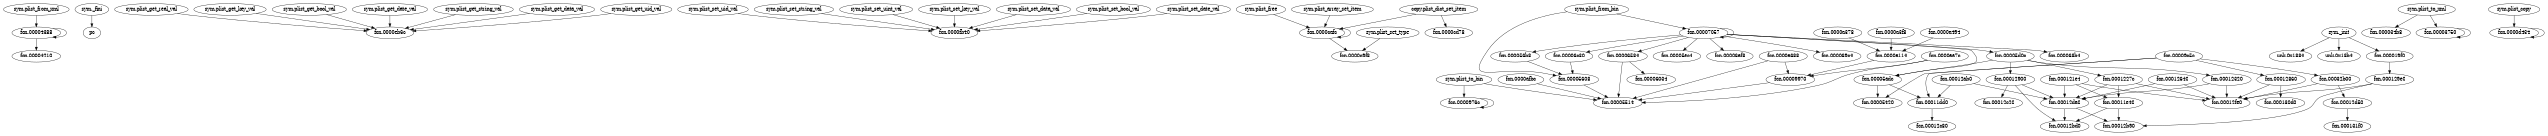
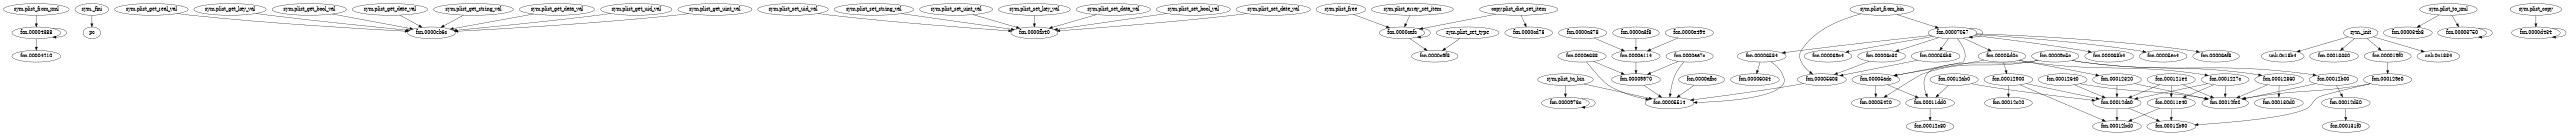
node "sym.plist_get_uint_val": added
node "fcn.00013330": added
node "fcn.00032b00": label "fcn.00032b00" -> "fcn.00012b00"
